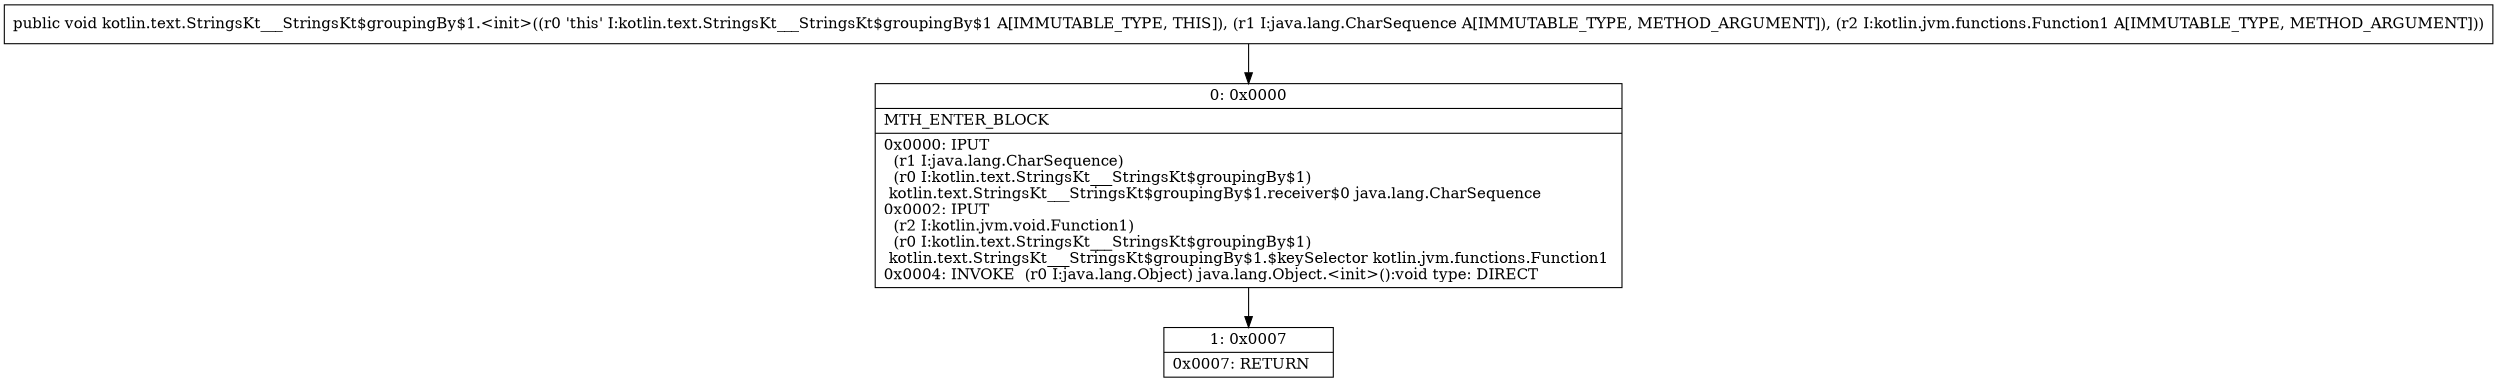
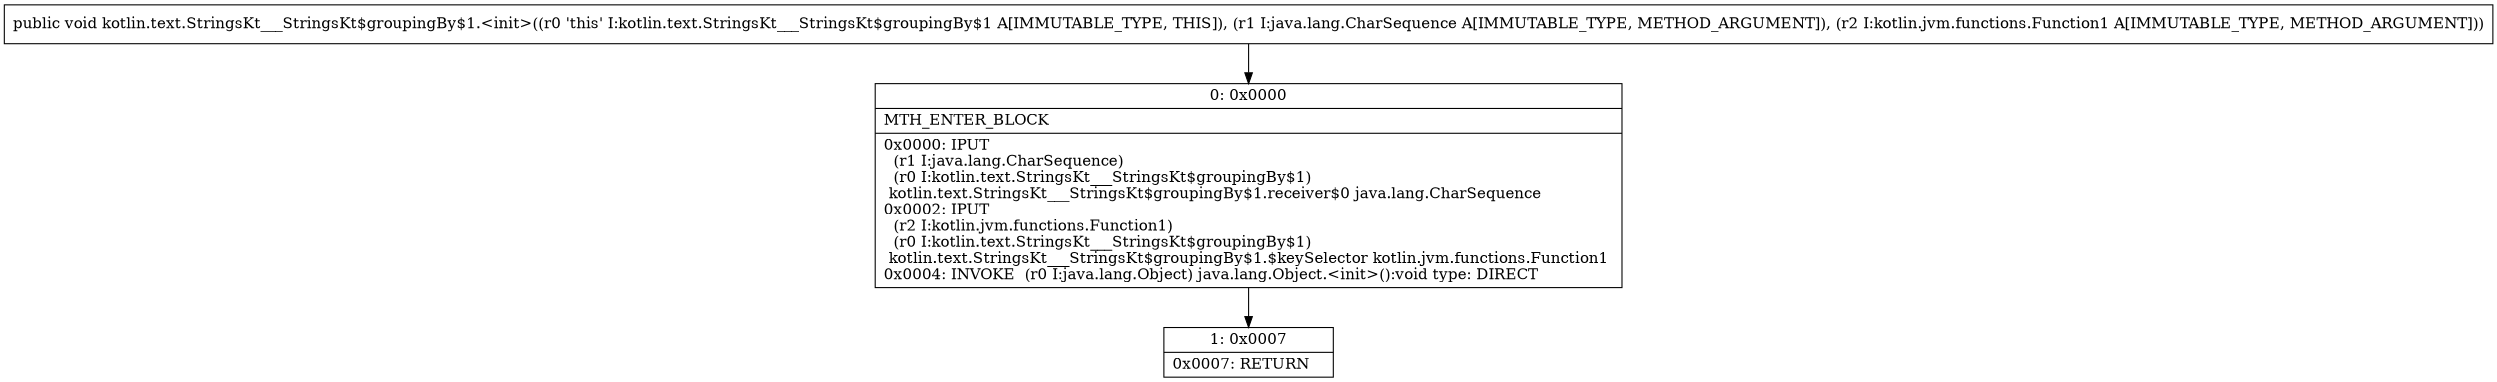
node "0: 0x0000": text "(r2 I:kotlin.jvm.void.Function1)" -> "(r2 I:kotlin.jvm.functions.Function1)"
